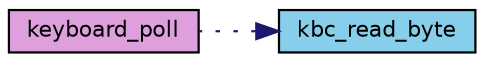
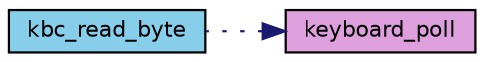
edge "keyboard_poll" -> "kbc_read_byte": reversed
